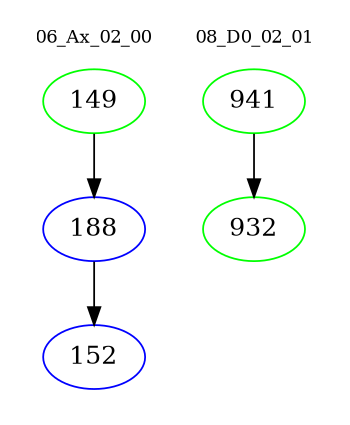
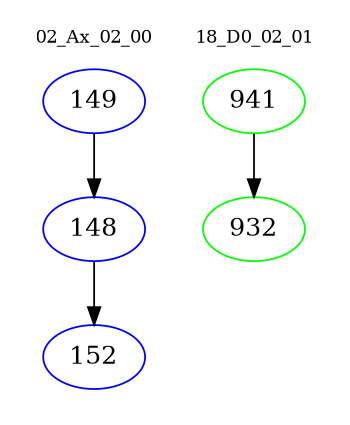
cluster "06_Ax_02_00": label "06_Ax_02_00" -> "02_Ax_02_00"
cluster "08_D0_02_01": label "08_D0_02_01" -> "18_D0_02_01"
node "149": color green -> blue
node "188": label "188" -> "148"
